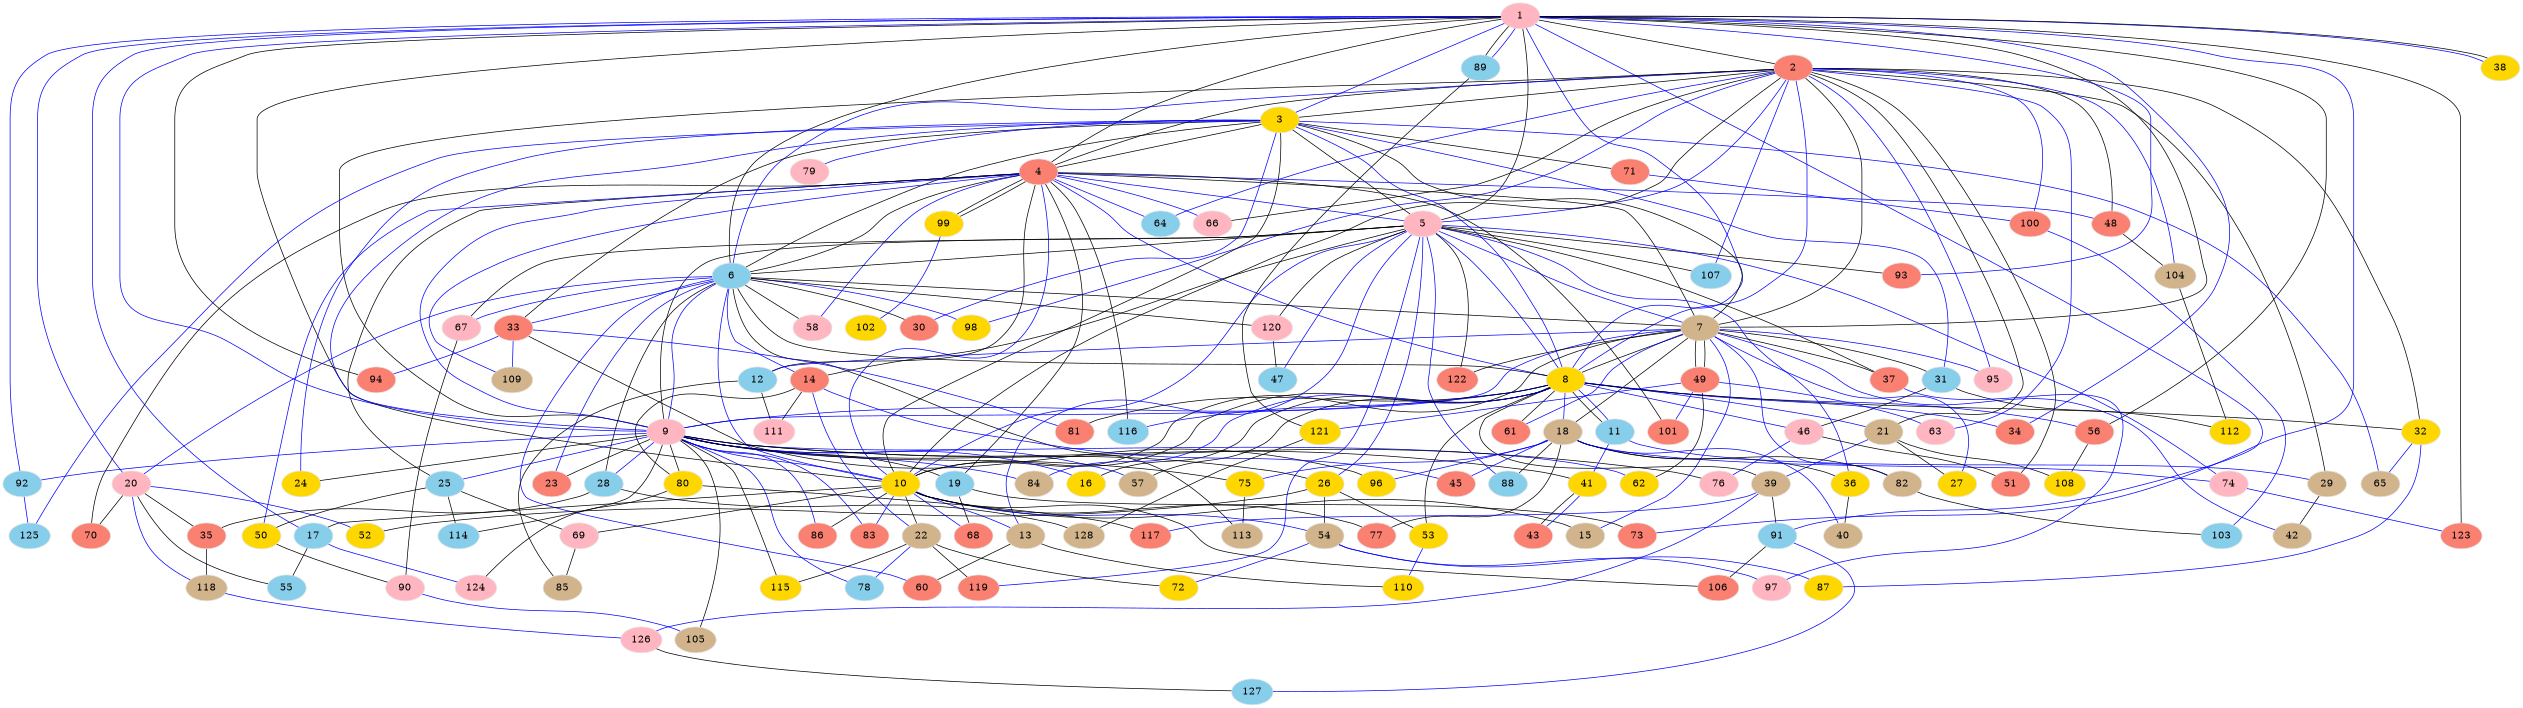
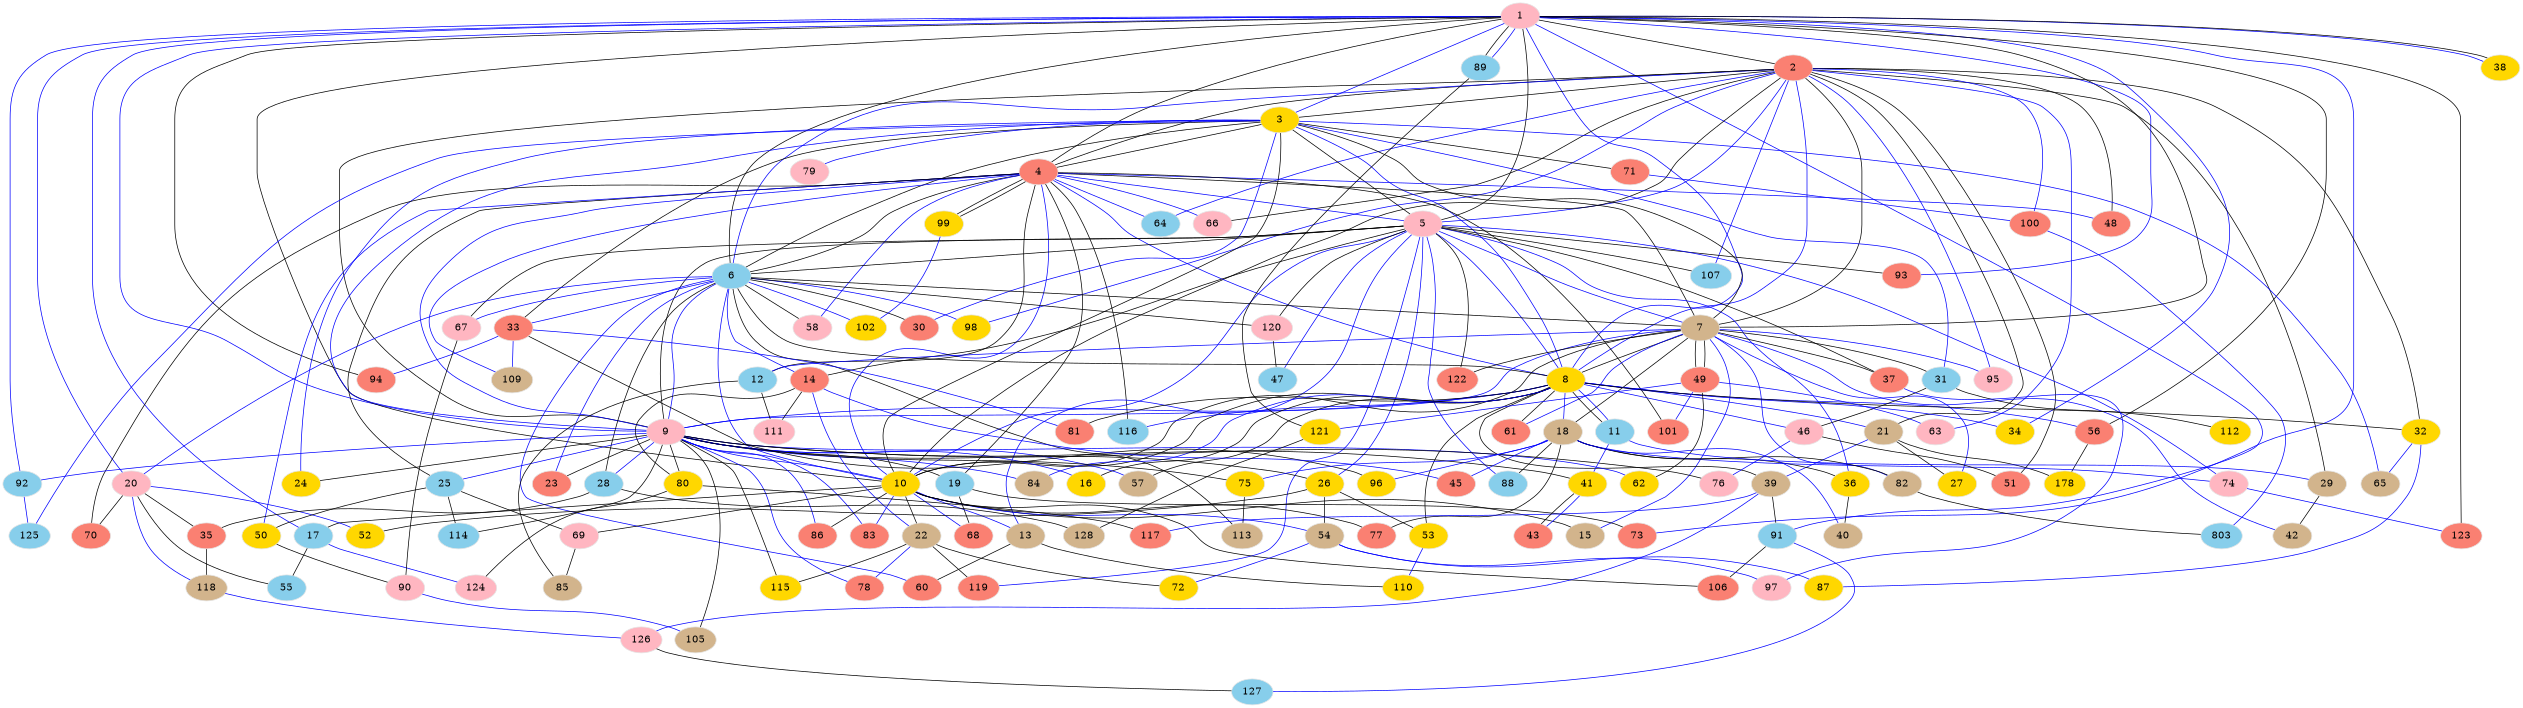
node "104": removed
edge "6" -- "102": added
node "34": fillcolor salmon -> gold
node "108": label "108" -> "178"
node "103": label "103" -> "803"
node "78": fillcolor skyblue -> salmon
